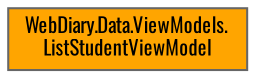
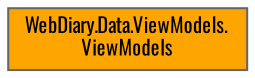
node "WebDiary.Data.ViewModels. ListStudentViewModel": label "WebDiary.Data.ViewModels. ListStudentViewModel" -> "WebDiary.Data.ViewModels. ViewModels"
